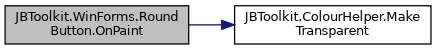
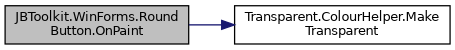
node "JBToolkit.ColourHelper.Make Transparent": label "JBToolkit.ColourHelper.Make Transparent" -> "Transparent.ColourHelper.Make Transparent"
